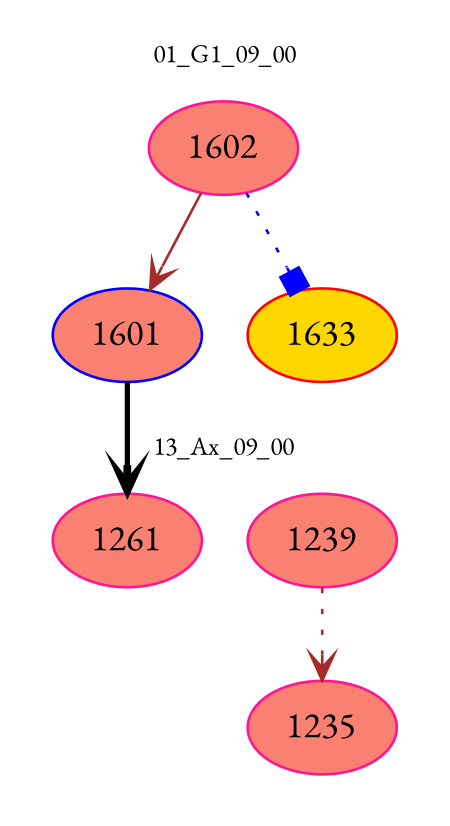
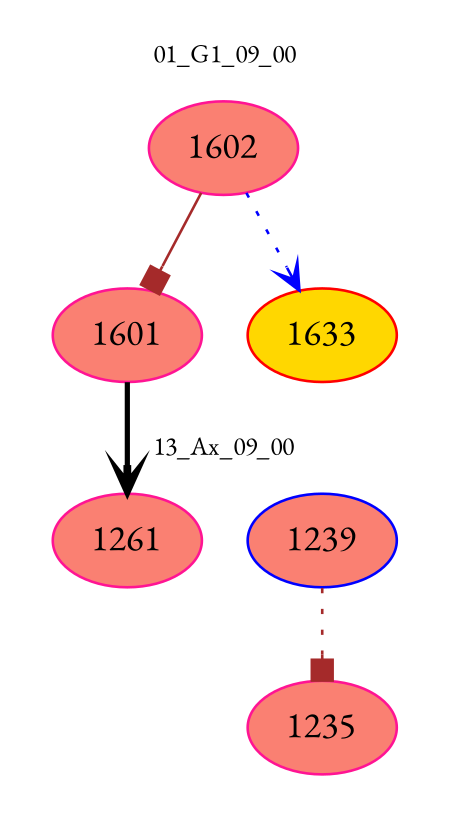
edge "1602" -> "1601": arrowhead vee -> box
edge "1602" -> "1633": arrowhead box -> vee
node "1601": color blue -> deeppink
node "1239": color deeppink -> blue
edge "1239" -> "1235": arrowhead vee -> box
